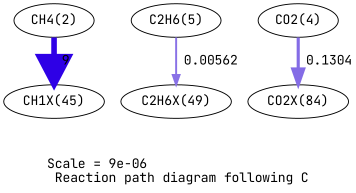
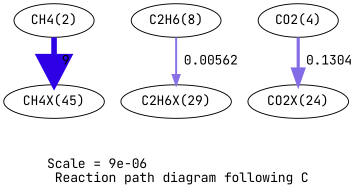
node "C2H6(5)": label "C2H6(5)" -> "C2H6(8)"
node "CH1X(45)": label "CH1X(45)" -> "CH4X(45)"
node "C2H6X(49)": label "C2H6X(49)" -> "C2H6X(29)"
node "CO2X(84)": label "CO2X(84)" -> "CO2X(24)"
